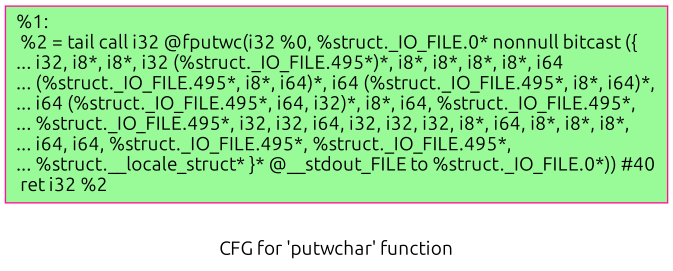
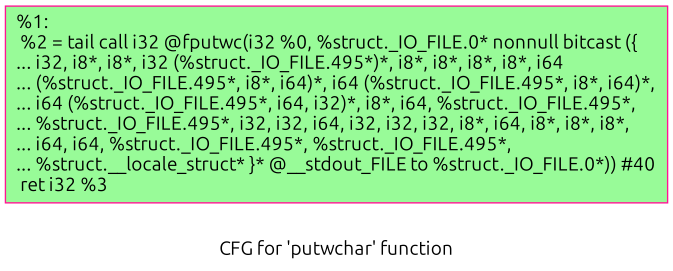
node "%1:": text "ret i32 %2" -> "ret i32 %3"
